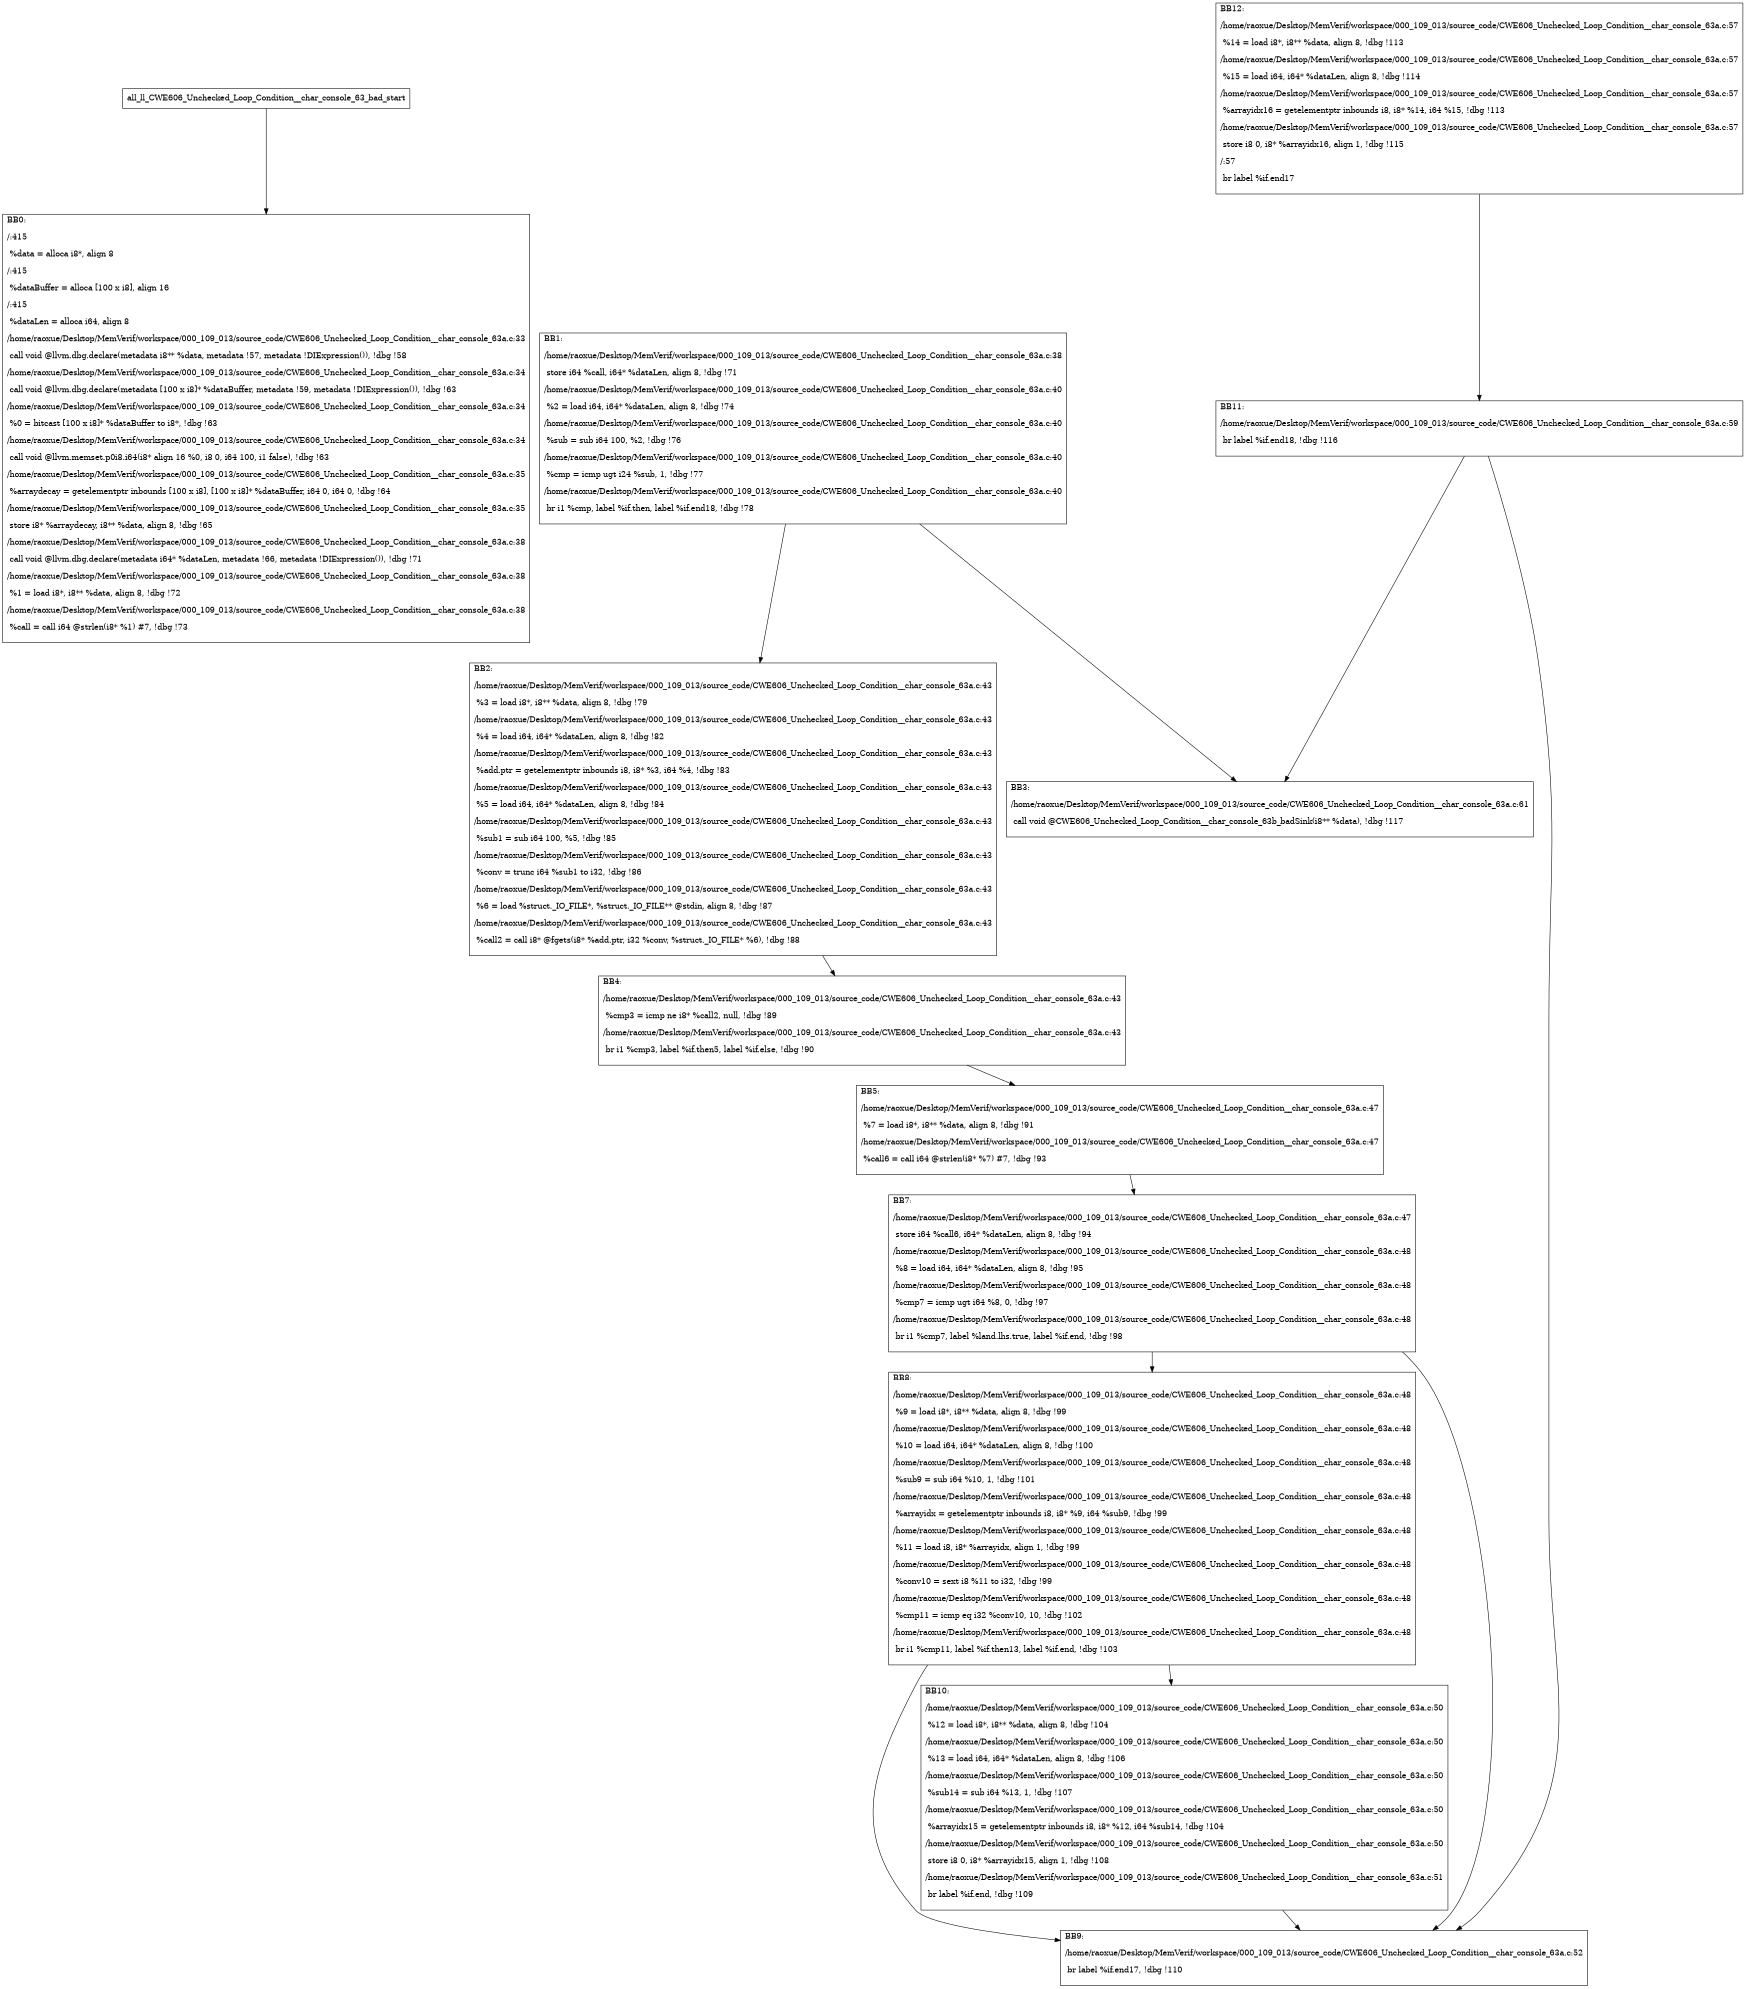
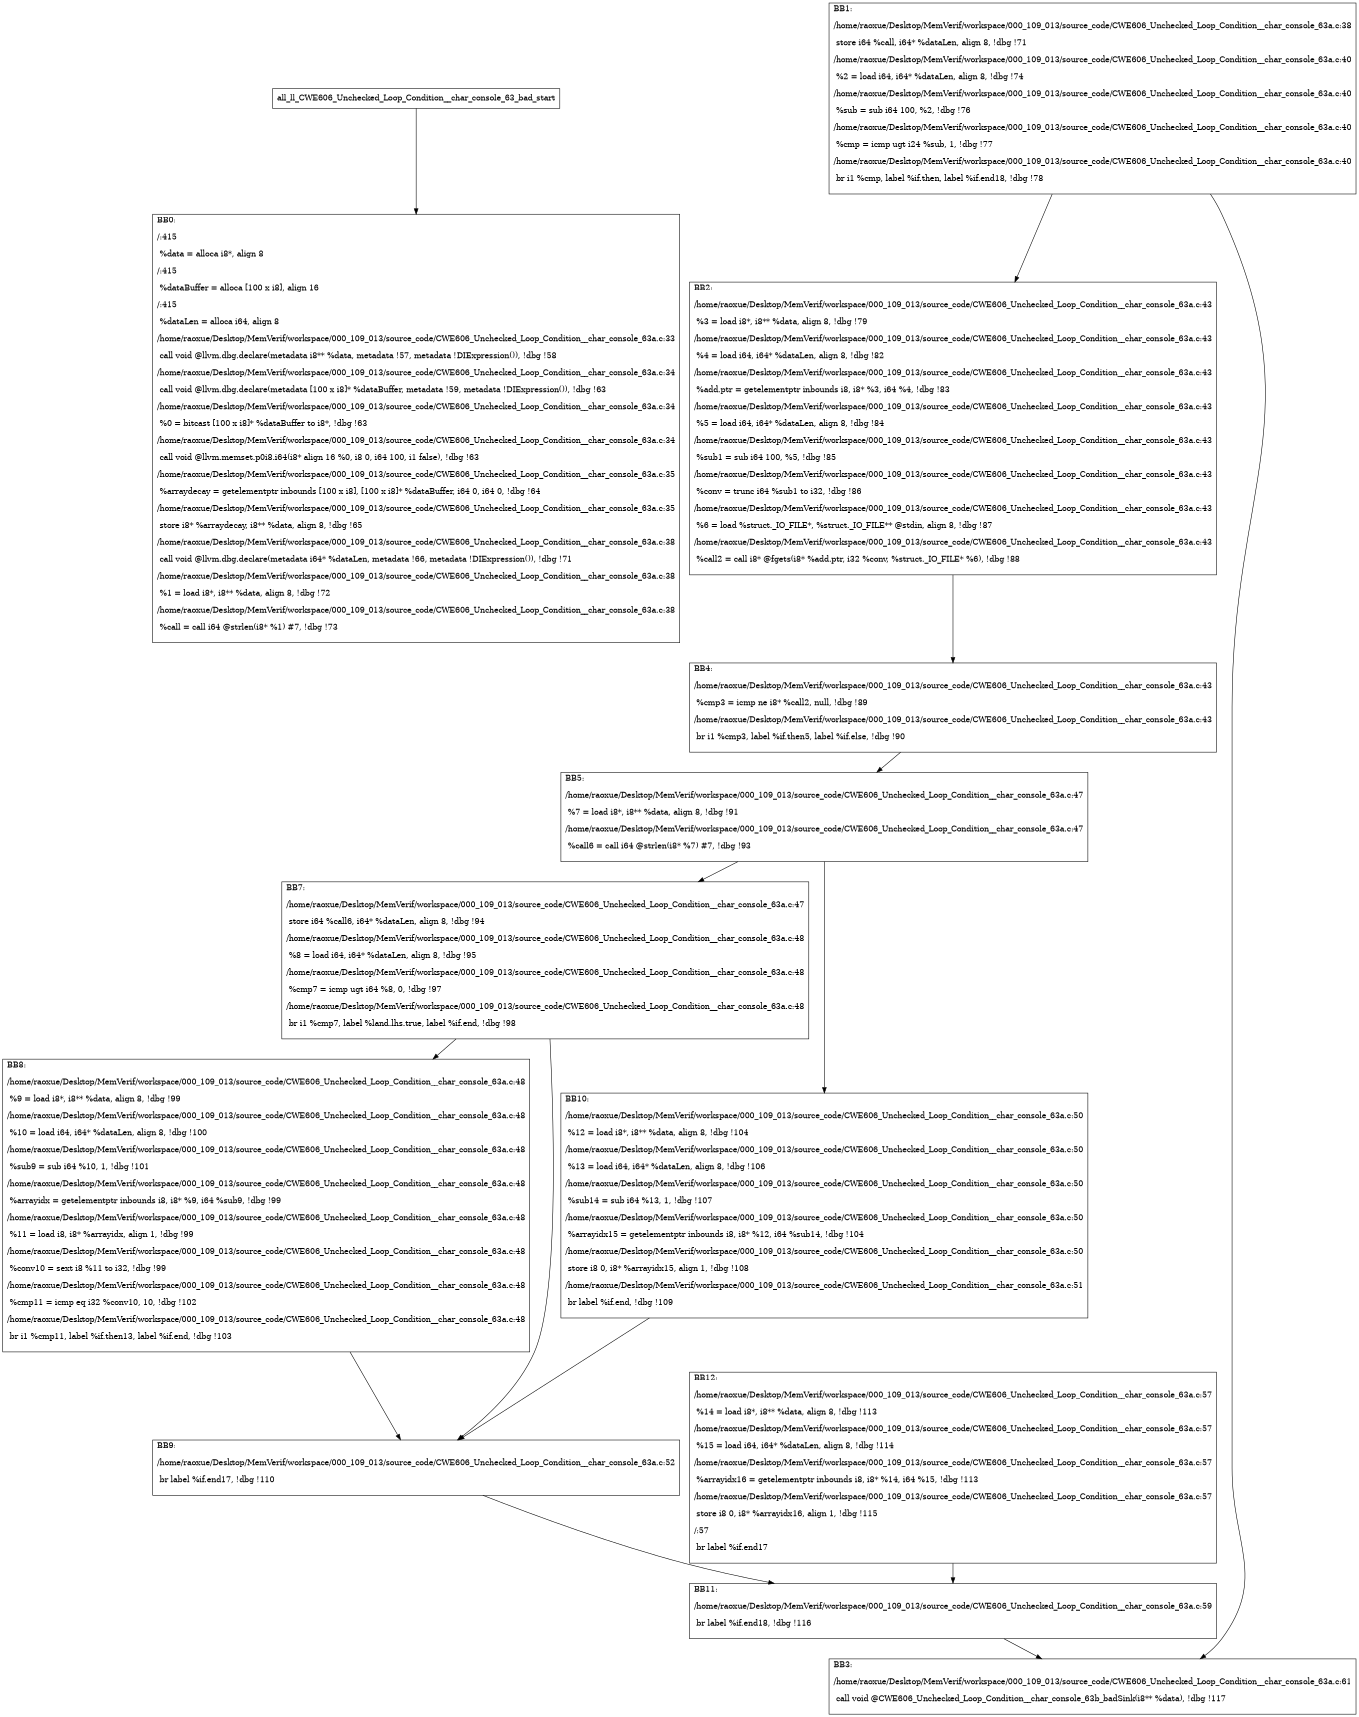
edge "BB11:" -> "BB9:": reversed
edge "BB8:" -> "BB10:": now "BB5:" -> "BB10:"
